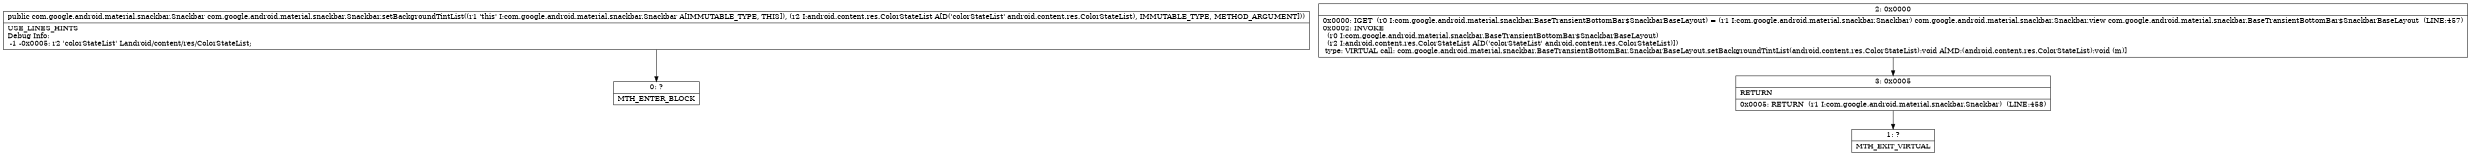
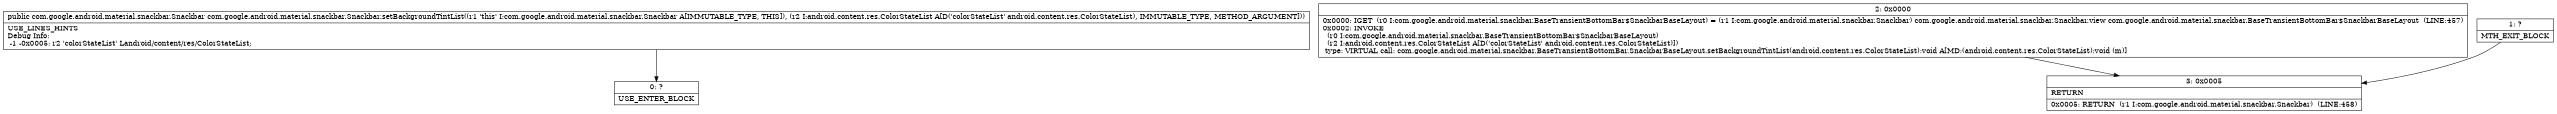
node "0: ?": text "MTH_ENTER_BLOCK" -> "USE_ENTER_BLOCK"
edge "3: 0x0005" -> "1: ?": reversed
node "1: ?": text "MTH_EXIT_VIRTUAL" -> "MTH_EXIT_BLOCK"
